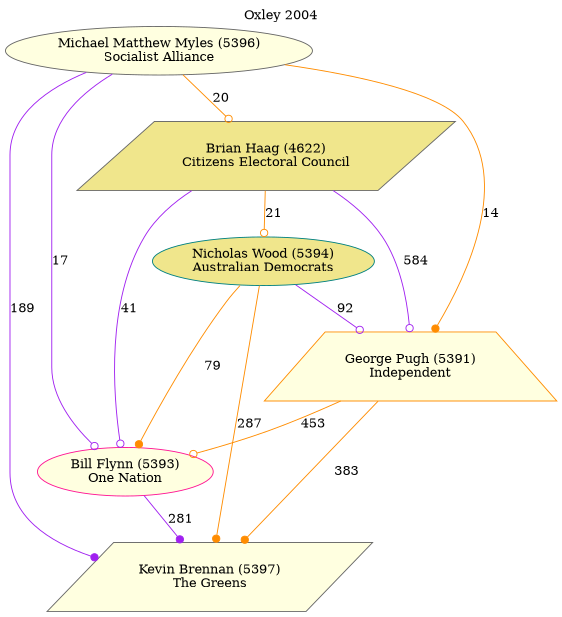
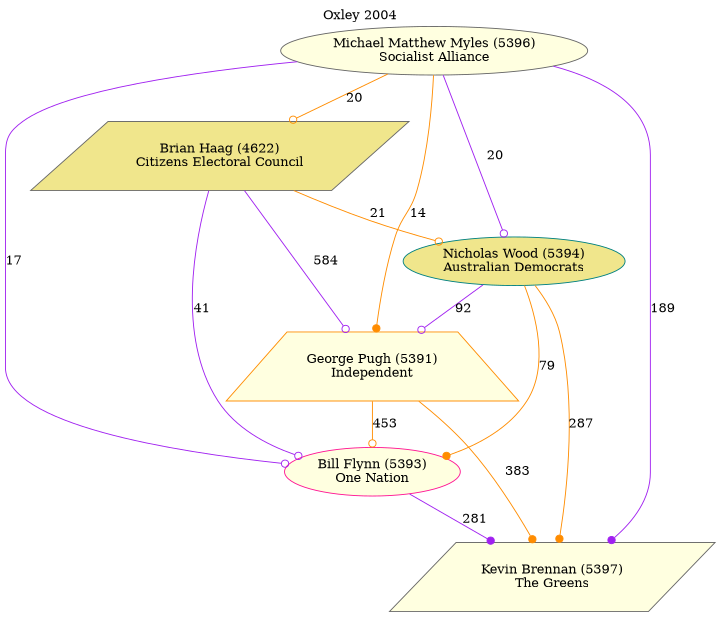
edge "Michael Matthew Myles (5396) Socialist Alliance" -> "Nicholas Wood (5394) Australian Democrats": added, label "20"
